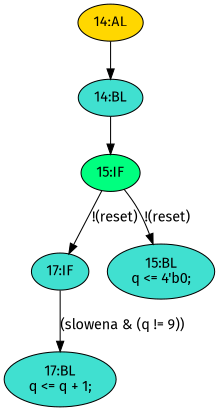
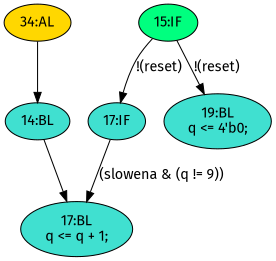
node "14:AL": label "14:AL" -> "34:AL"
edge "14:BL" -> "15:IF": now "14:BL" -> "17:BL q <= q + 1;"
node "15:BL q <= 4'b0;": label "15:BL q <= 4'b0;" -> "19:BL q <= 4'b0;"
